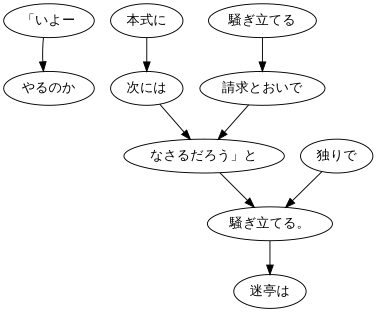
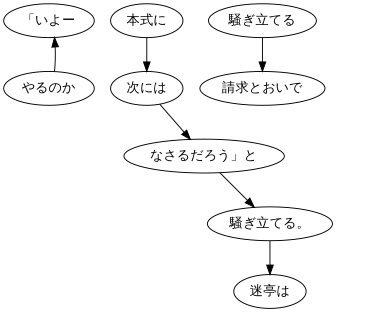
edge "「いよー" -> "やるのか": reversed
edge "請求とおいで" -> "なさるだろう」と": removed
node "独りで": removed
